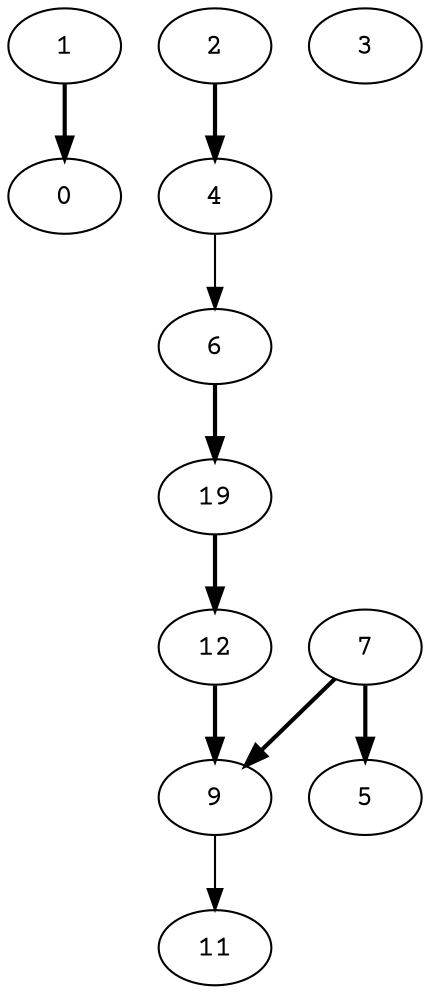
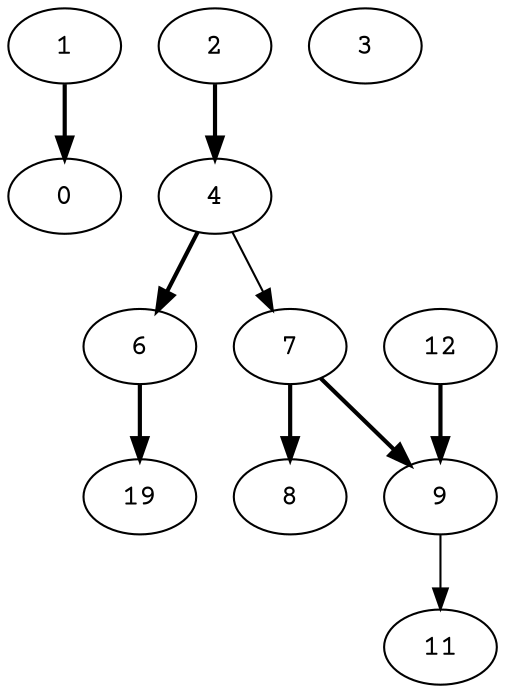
edge "4" -> "6": style solid -> bold
edge "4" -> "7": added
edge "19" -> "12": removed
node "5": label "5" -> "8"
